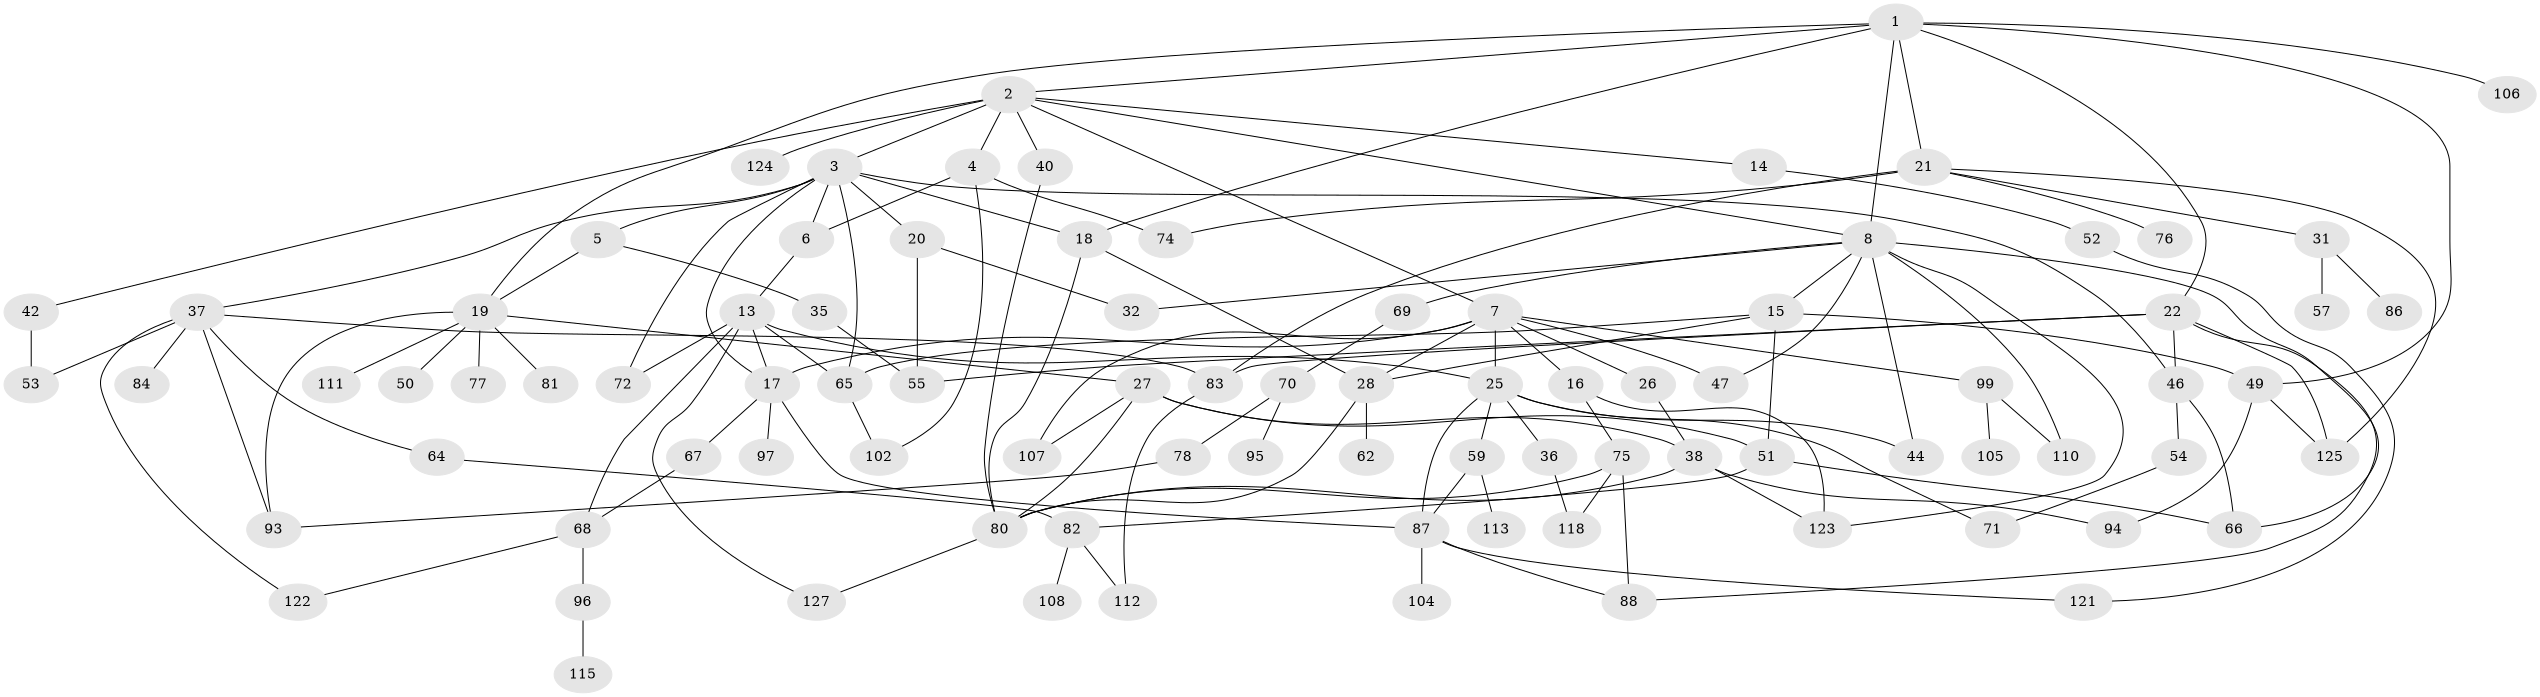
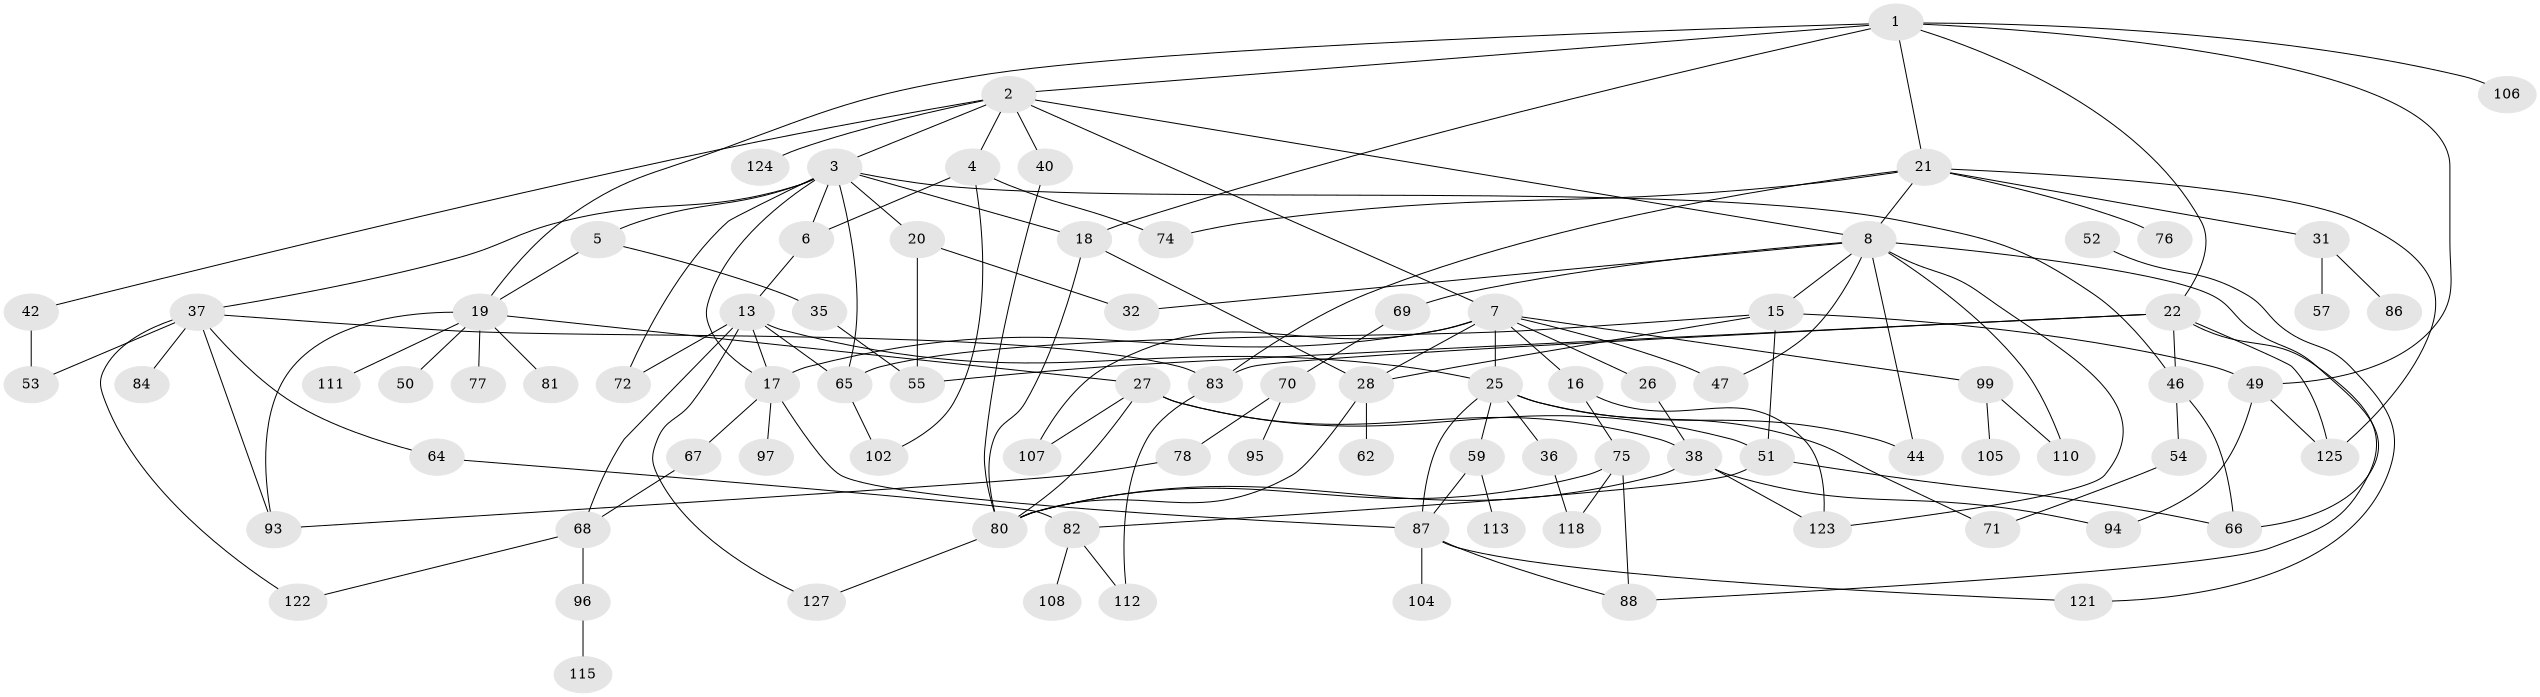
edge "1" -- "8": now "21" -- "8"
node "14": removed
